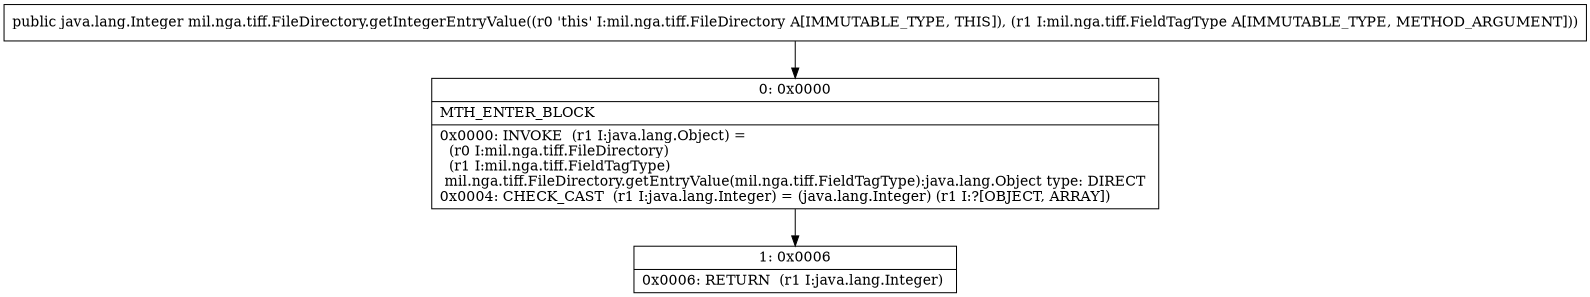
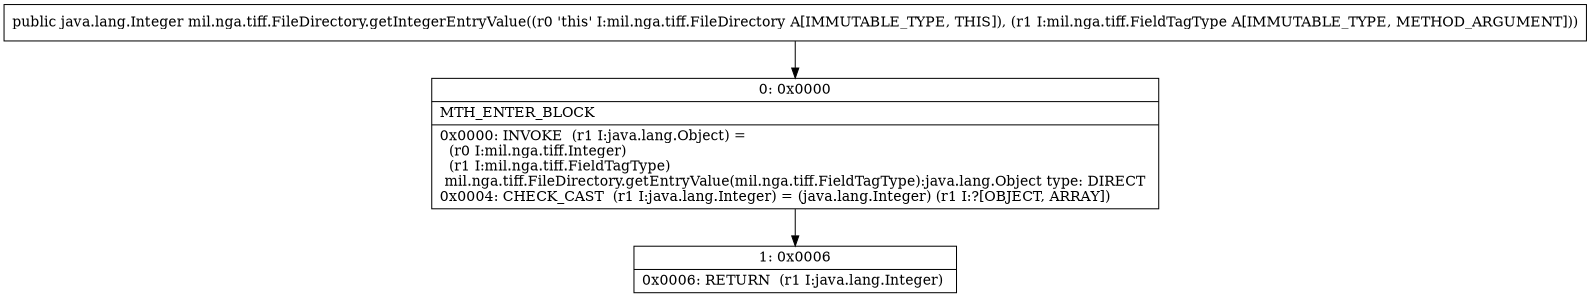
node "0: 0x0000": text "(r0 I:mil.nga.tiff.FileDirectory)" -> "(r0 I:mil.nga.tiff.Integer)"
